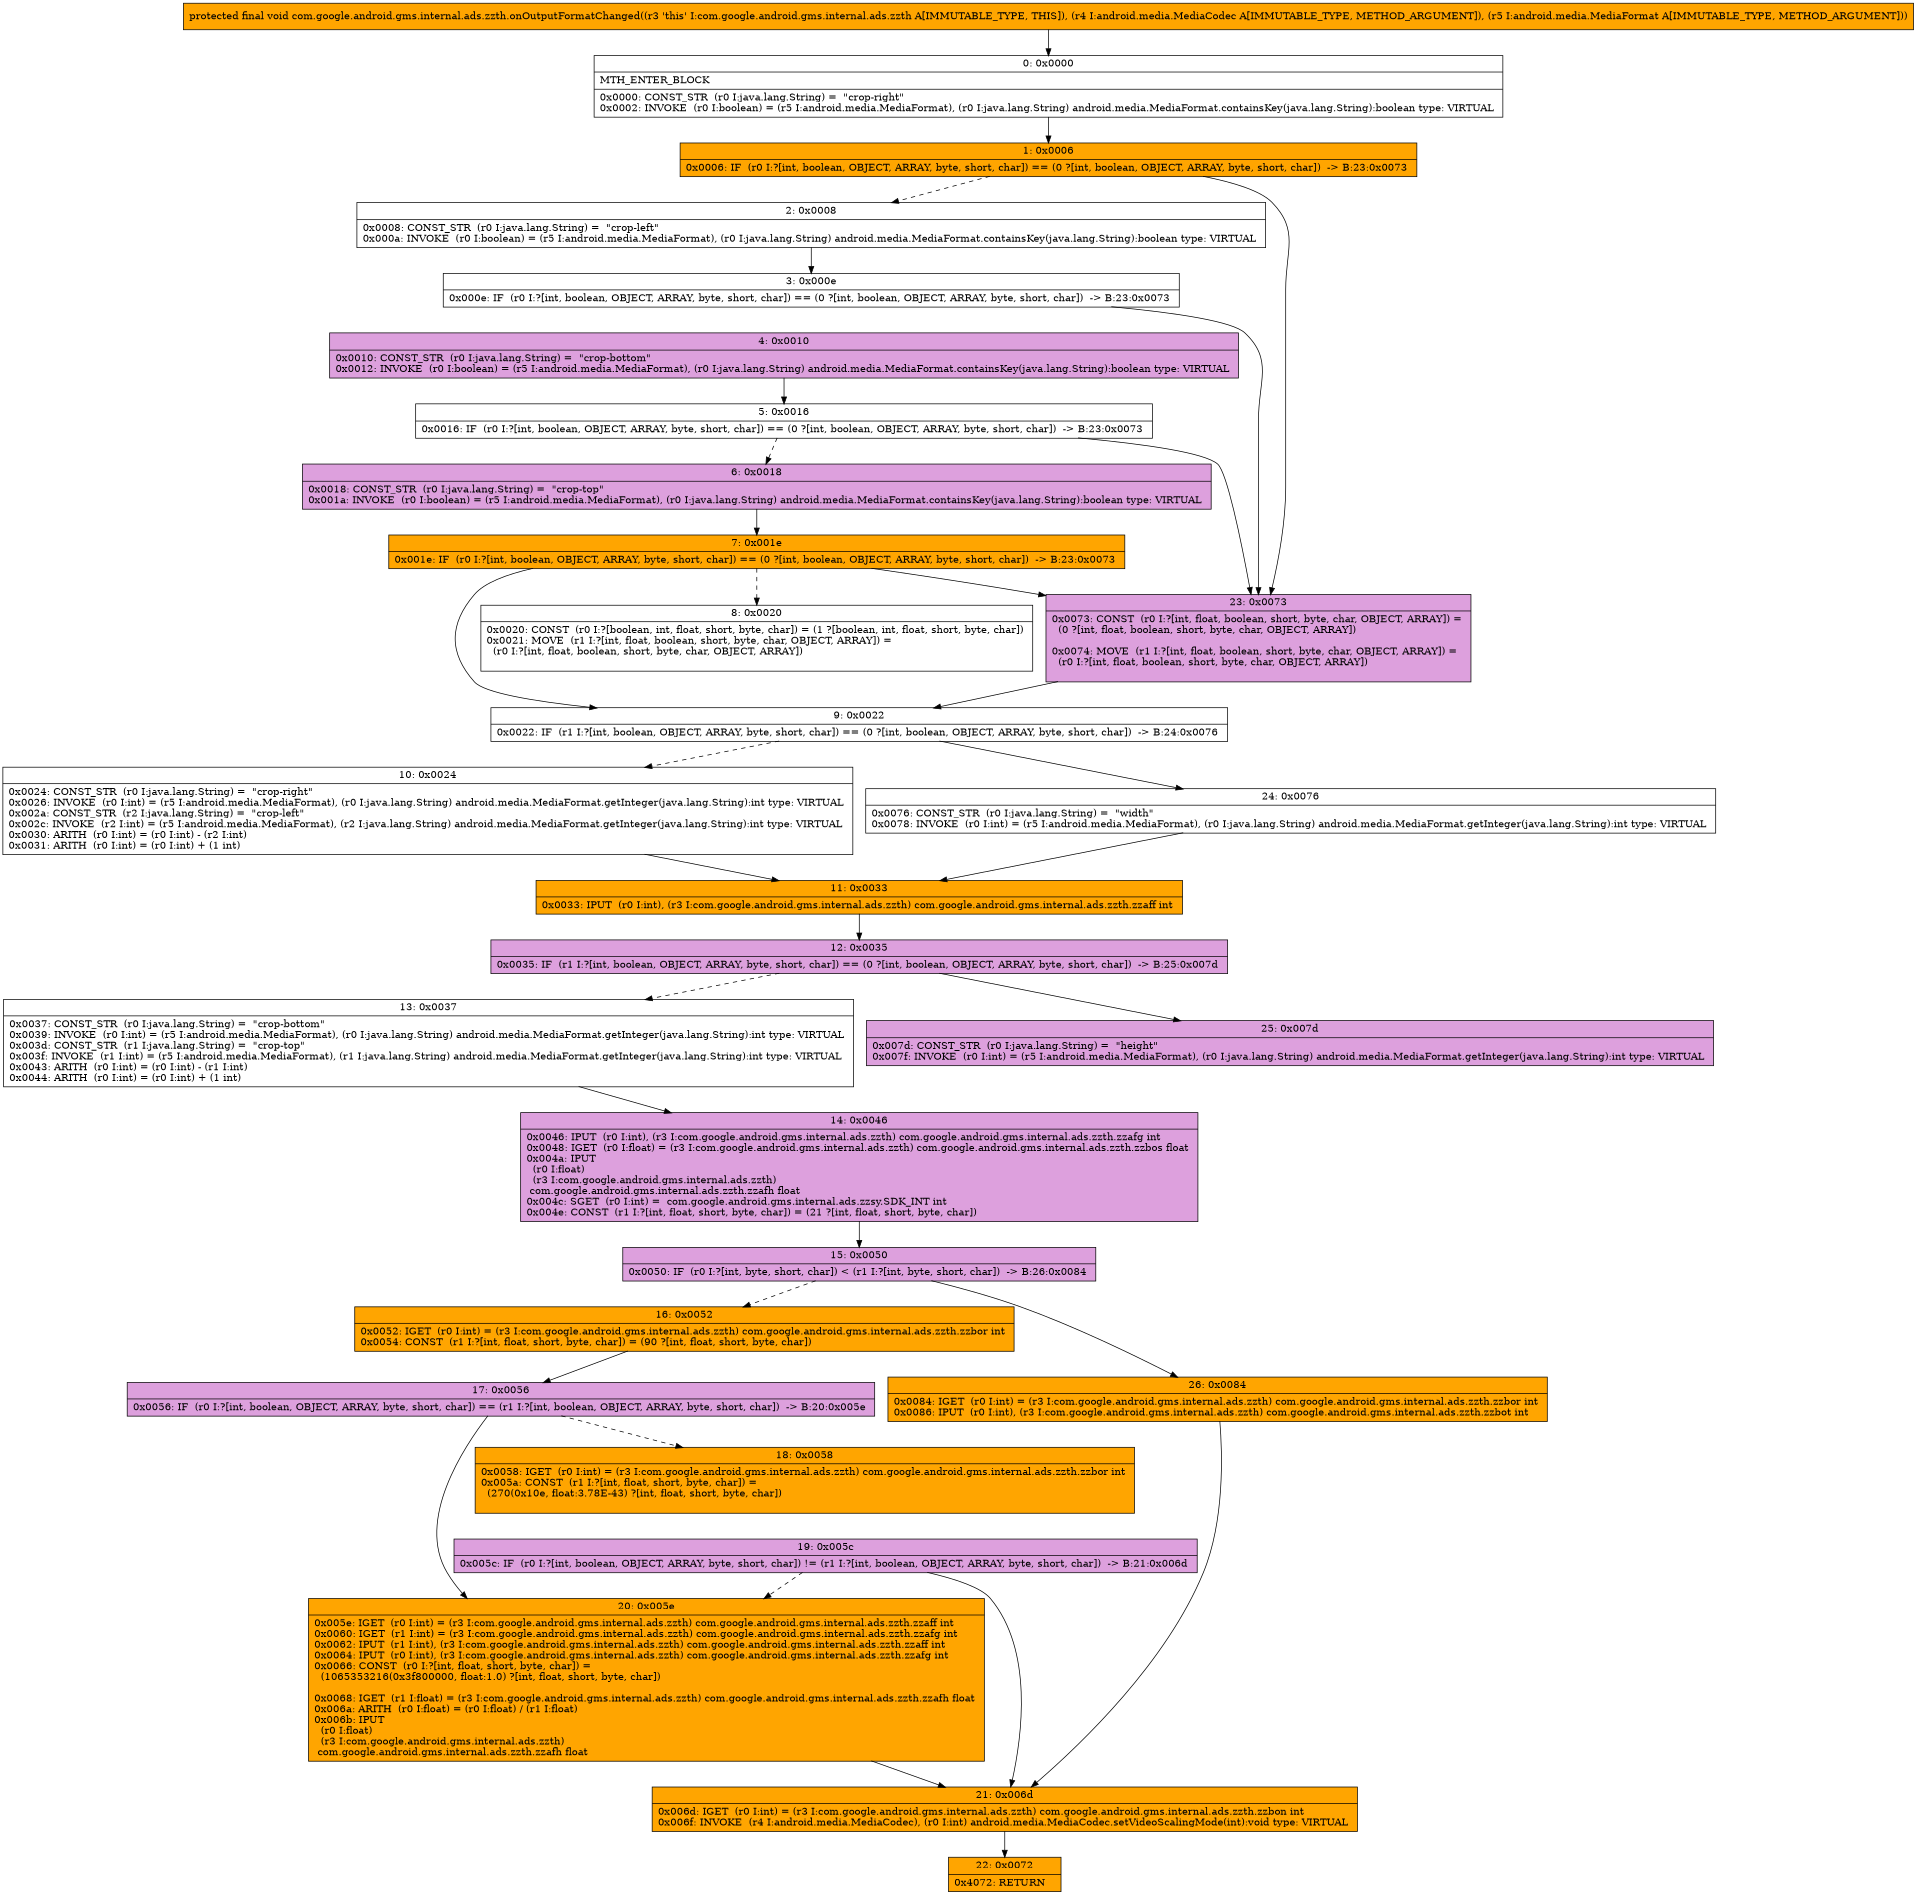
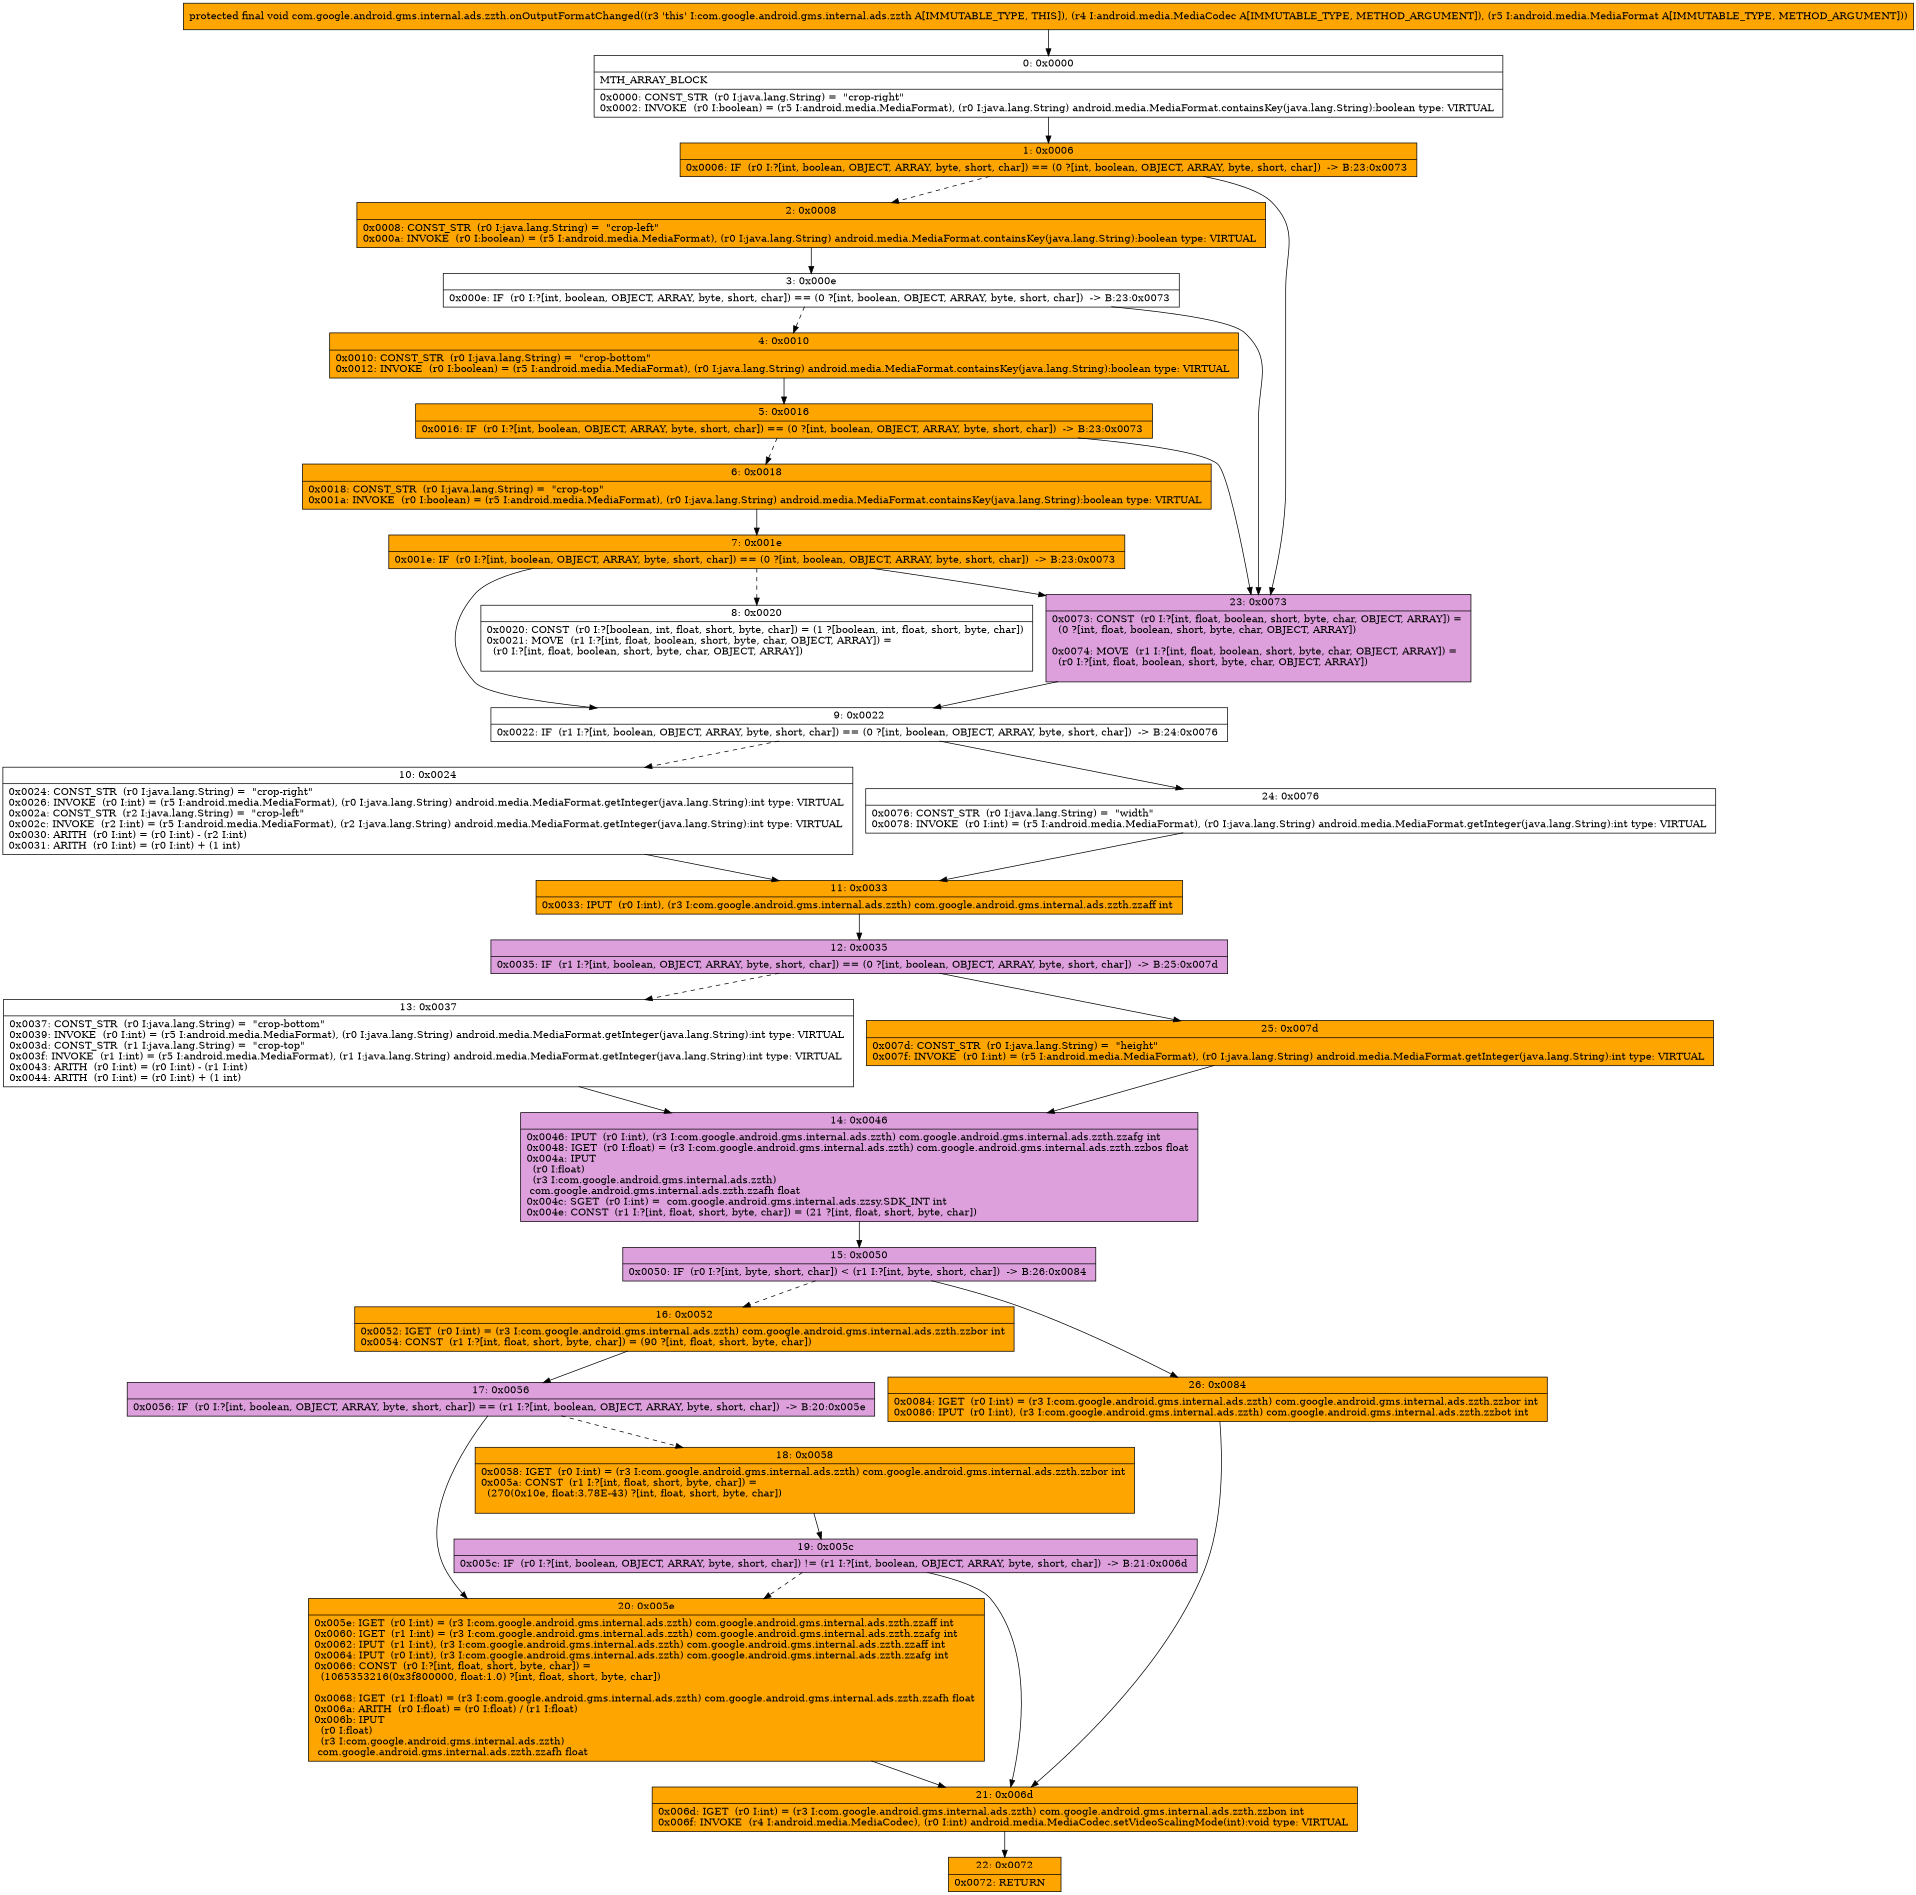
node "0: 0x0000": text "MTH_ENTER_BLOCK" -> "MTH_ARRAY_BLOCK"
node "2: 0x0008": fillcolor white -> orange
edge "3: 0x000e" -> "4: 0x0010": added
node "4: 0x0010": fillcolor plum -> orange
node "5: 0x0016": fillcolor white -> orange
node "6: 0x0018": fillcolor plum -> orange
node "25: 0x007d": fillcolor plum -> orange
edge "25: 0x007d" -> "14: 0x0046": added
edge "18: 0x0058" -> "19: 0x005c": added
node "22: 0x0072": text "0x4072: RETURN" -> "0x0072: RETURN"
